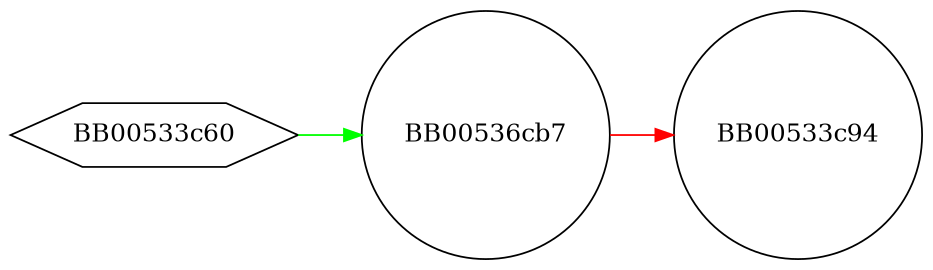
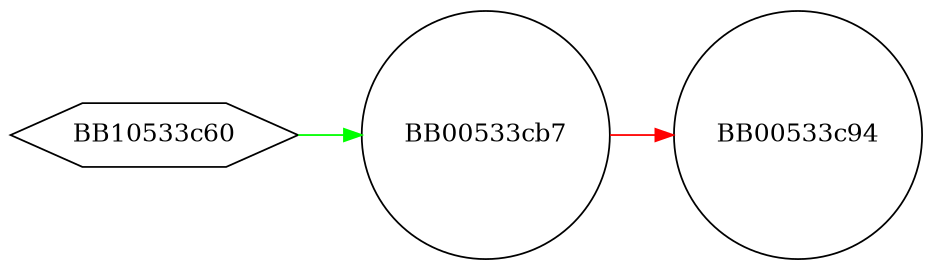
node "BB00533c60": label "BB00533c60" -> "BB10533c60"
node "BB00536cb7": label "BB00536cb7" -> "BB00533cb7"
